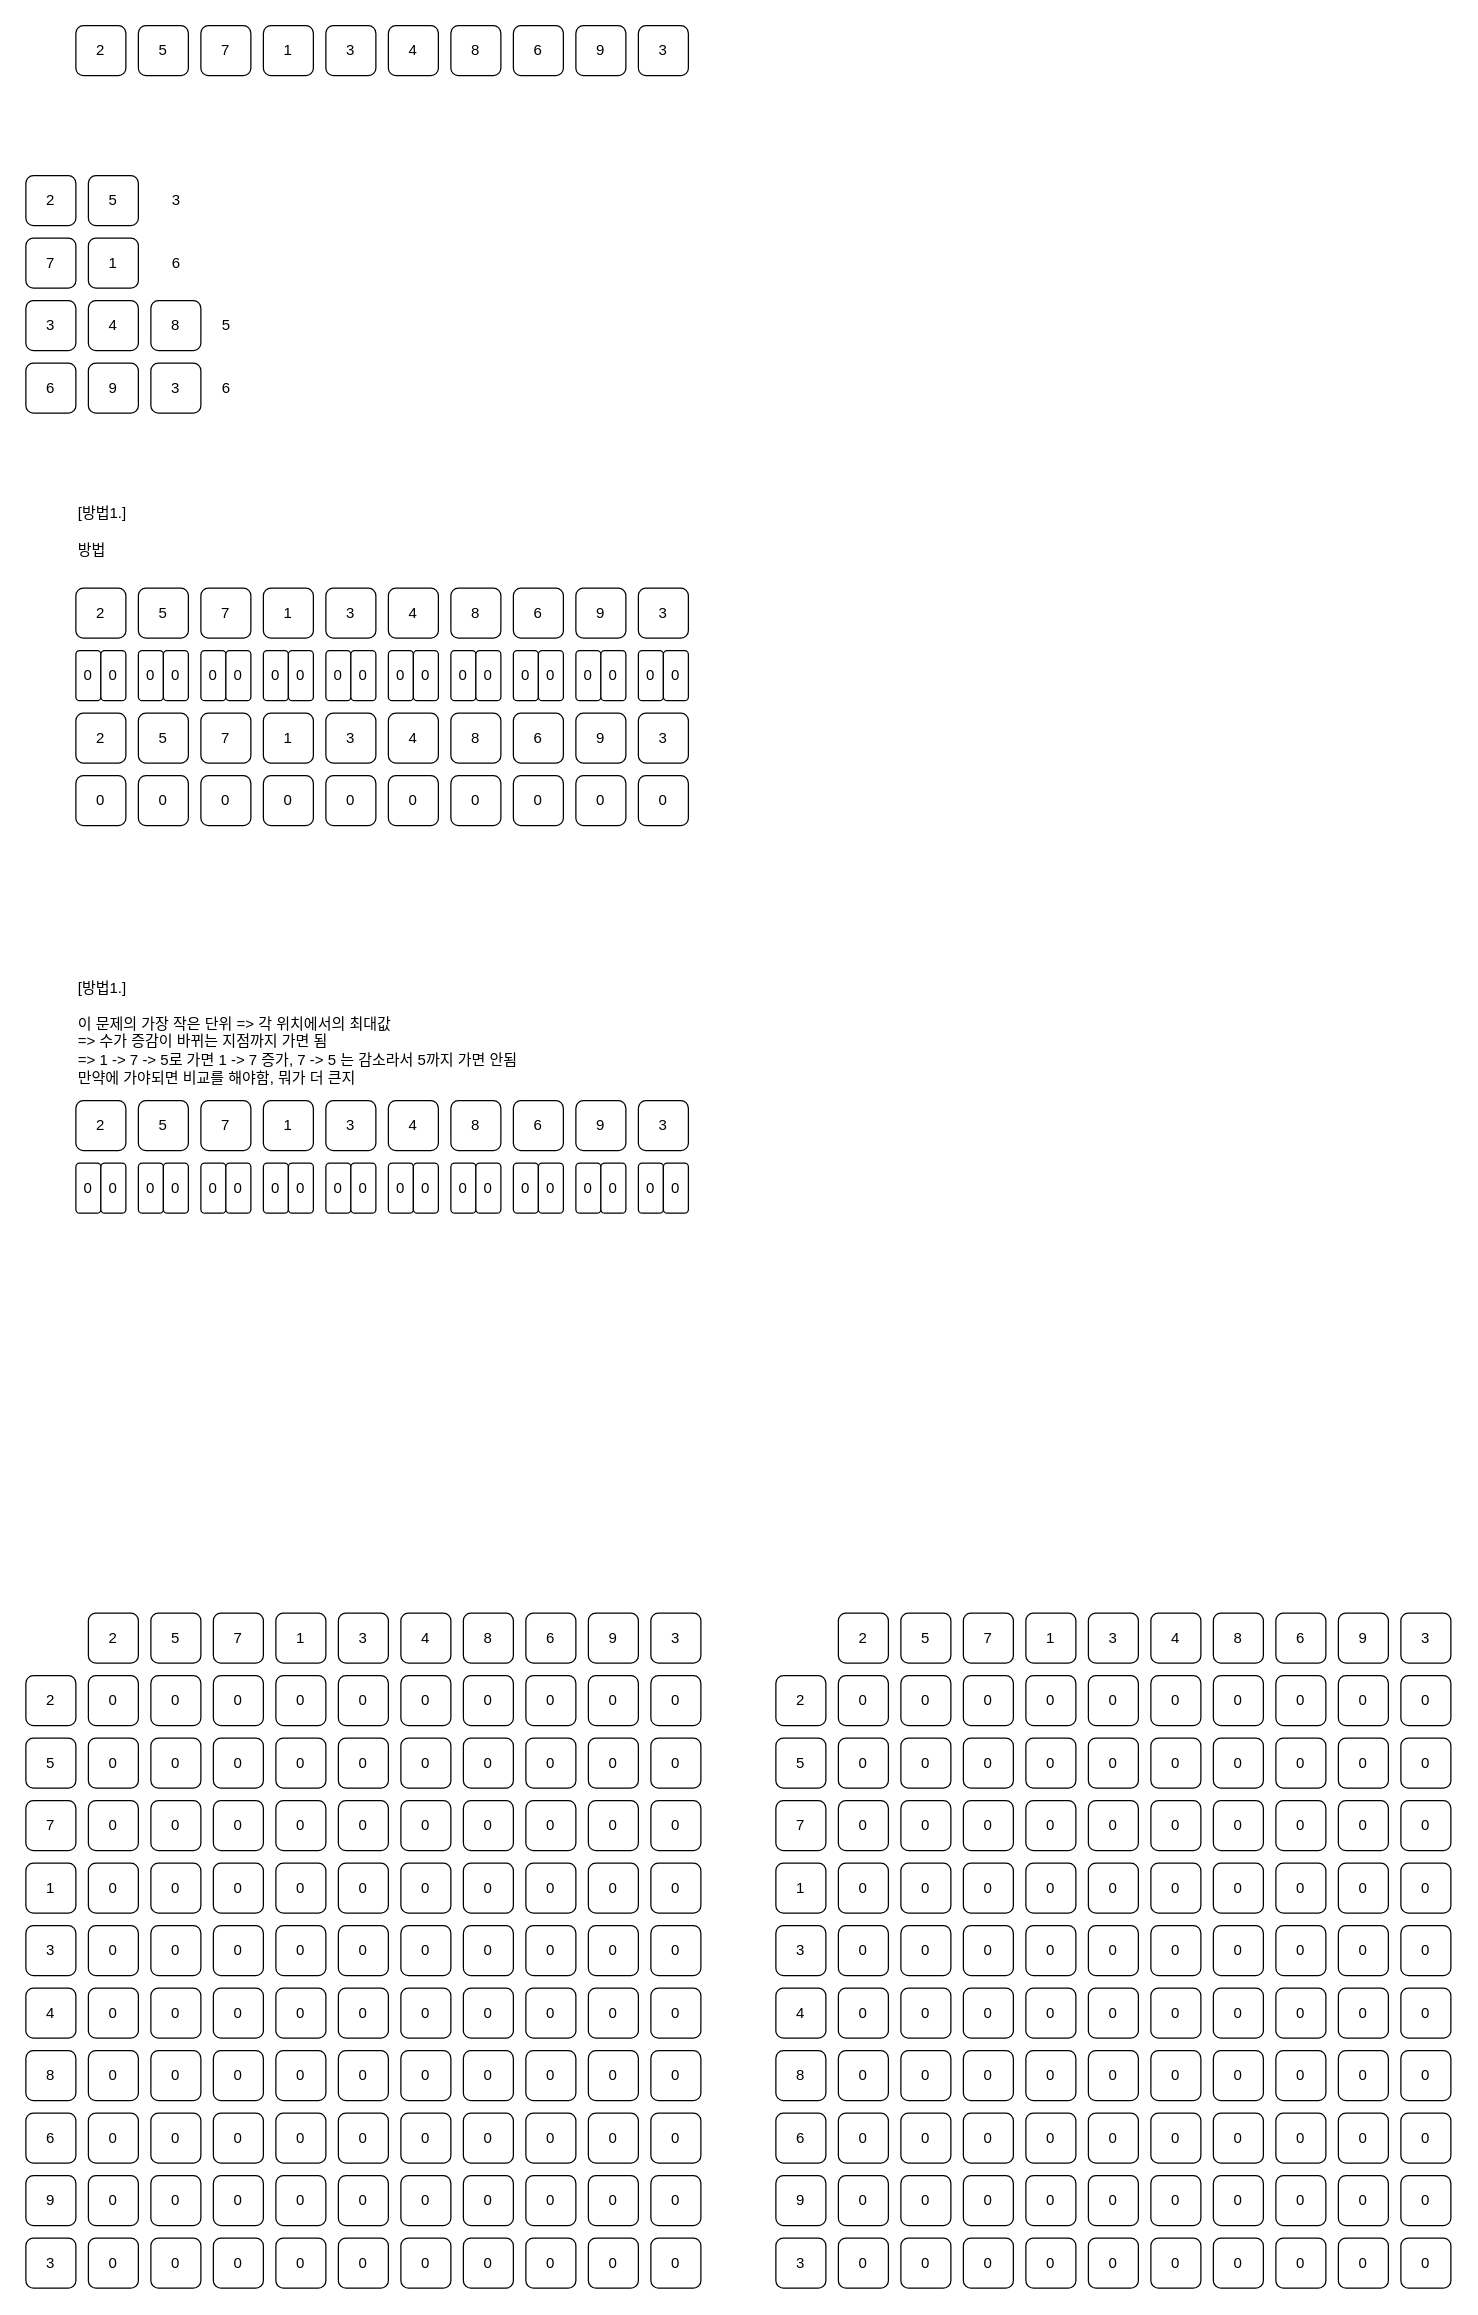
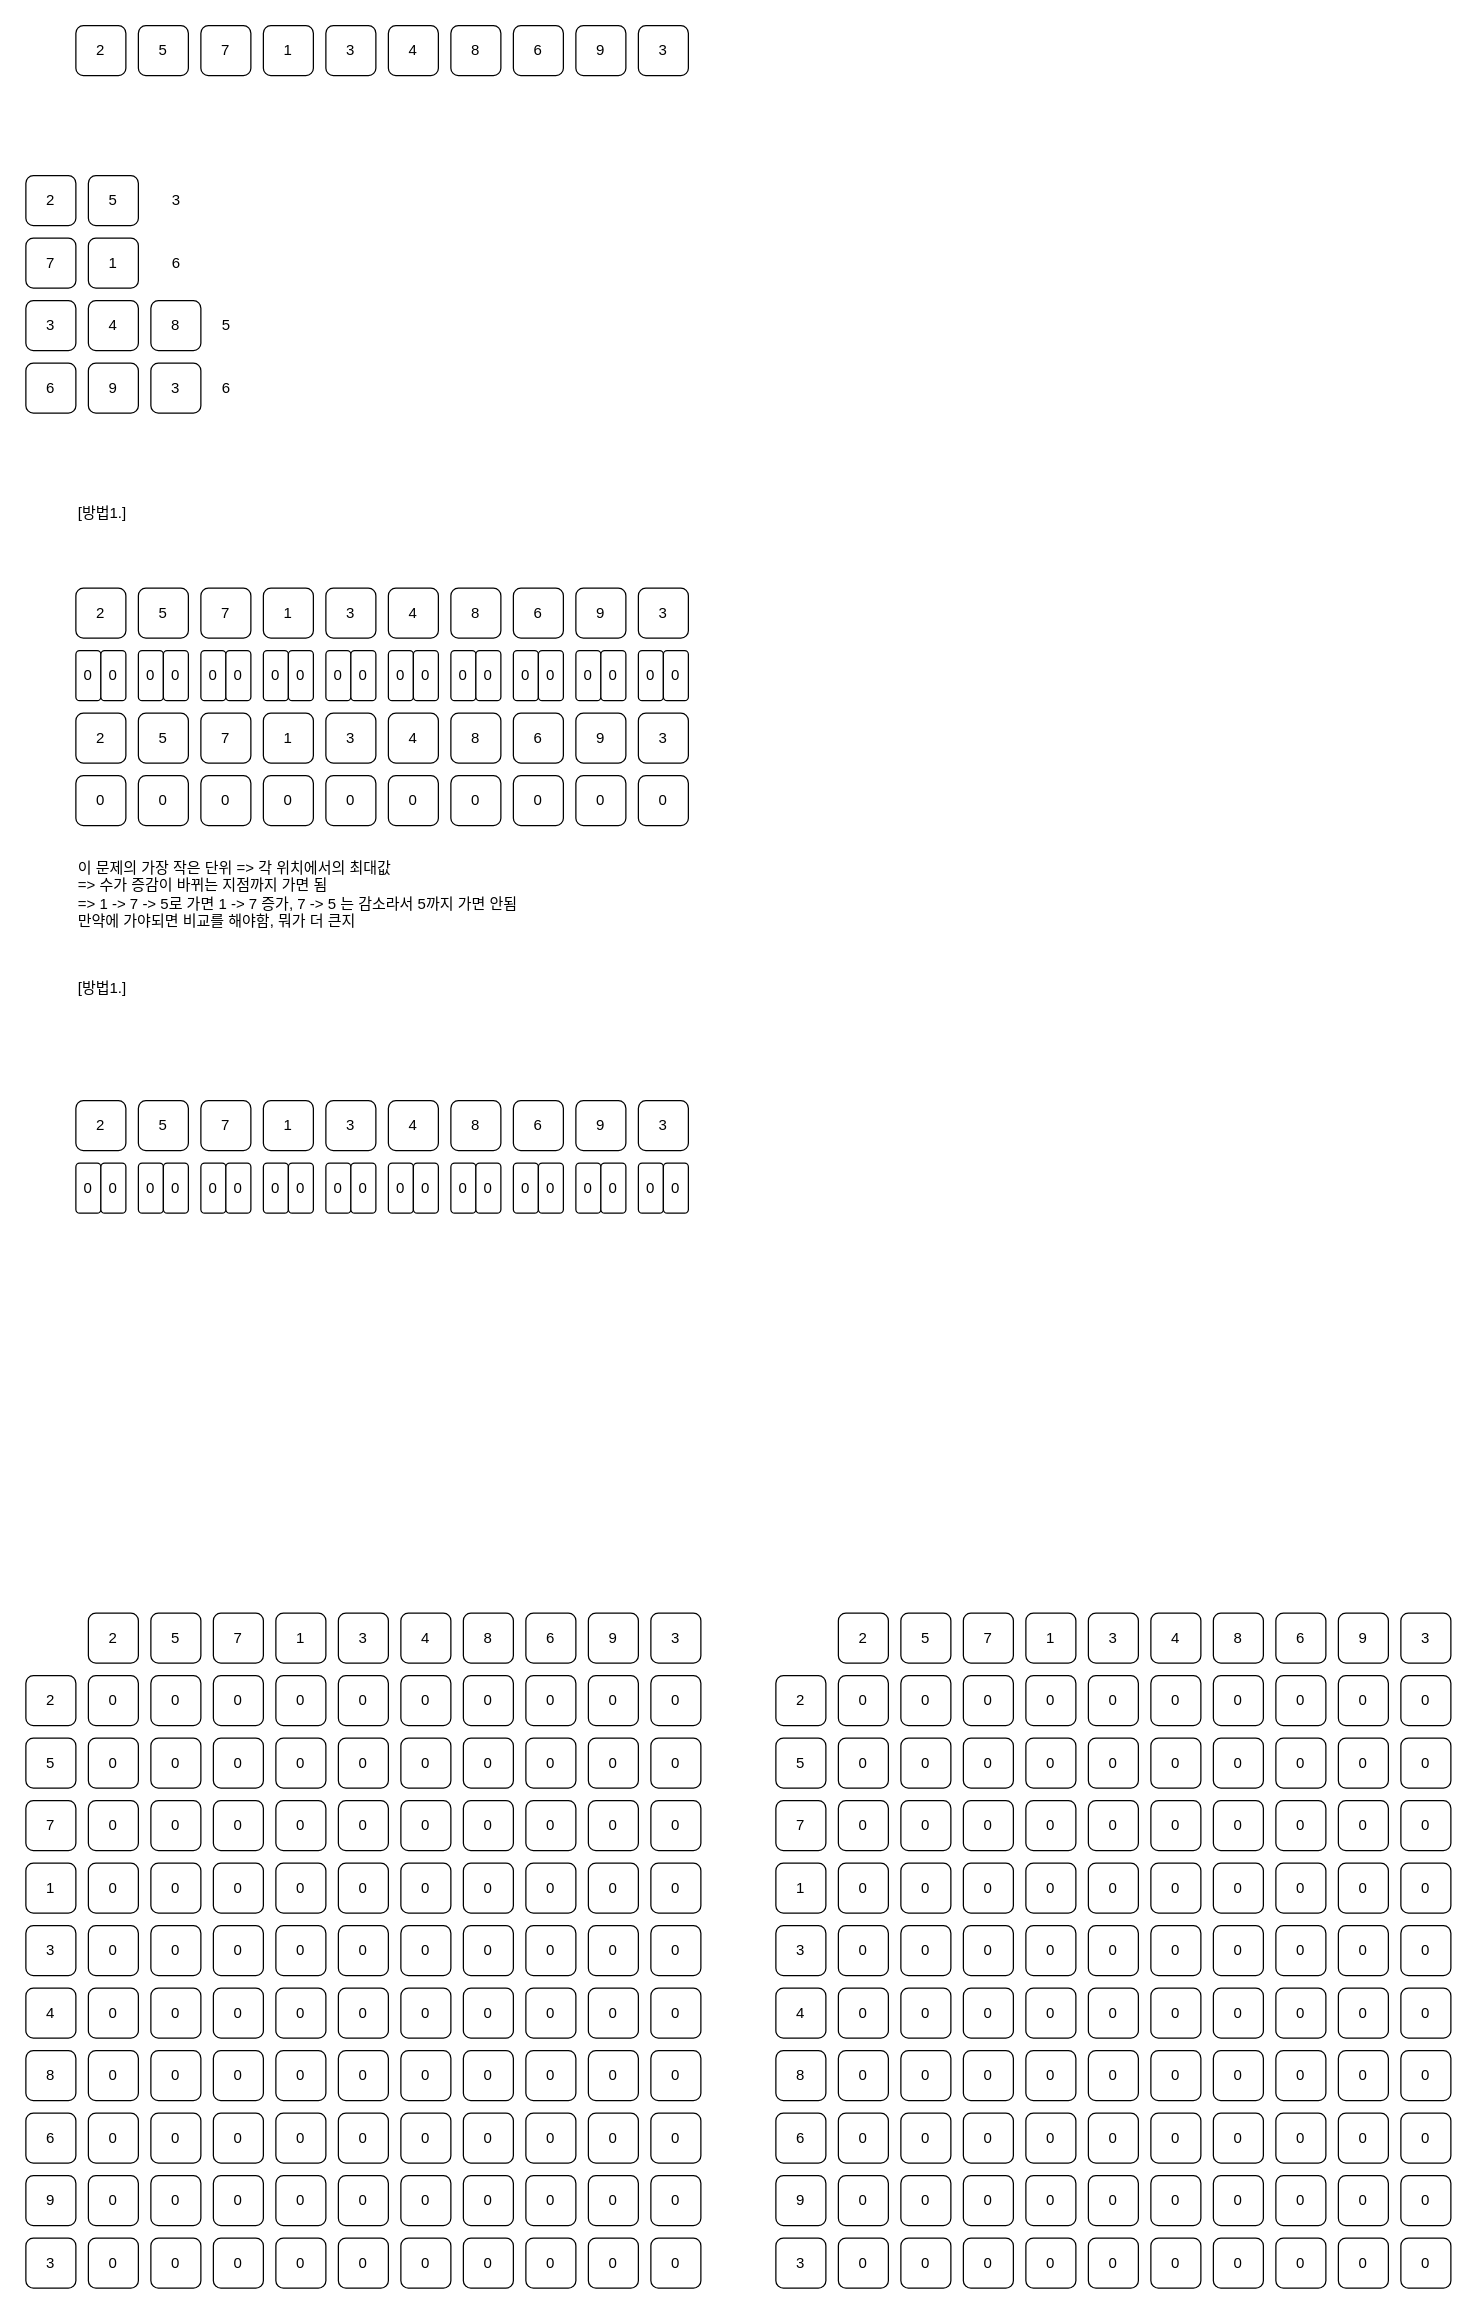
node "방법": removed
node "이 문제의 가장 작은 단위 => 각 위치에서의 최대값 => 수가 증감이 바뀌는 지점까지 가면 됨 => 1 -> 7 -> 5로 가면 1 -> 7 증가, 7 -> 5 는 감소라서 5까지 가면 안됨 만약에 가야되면 비교를 해야함, 뭐가 더 큰지": moved (338, 1051) -> (338, 894)
